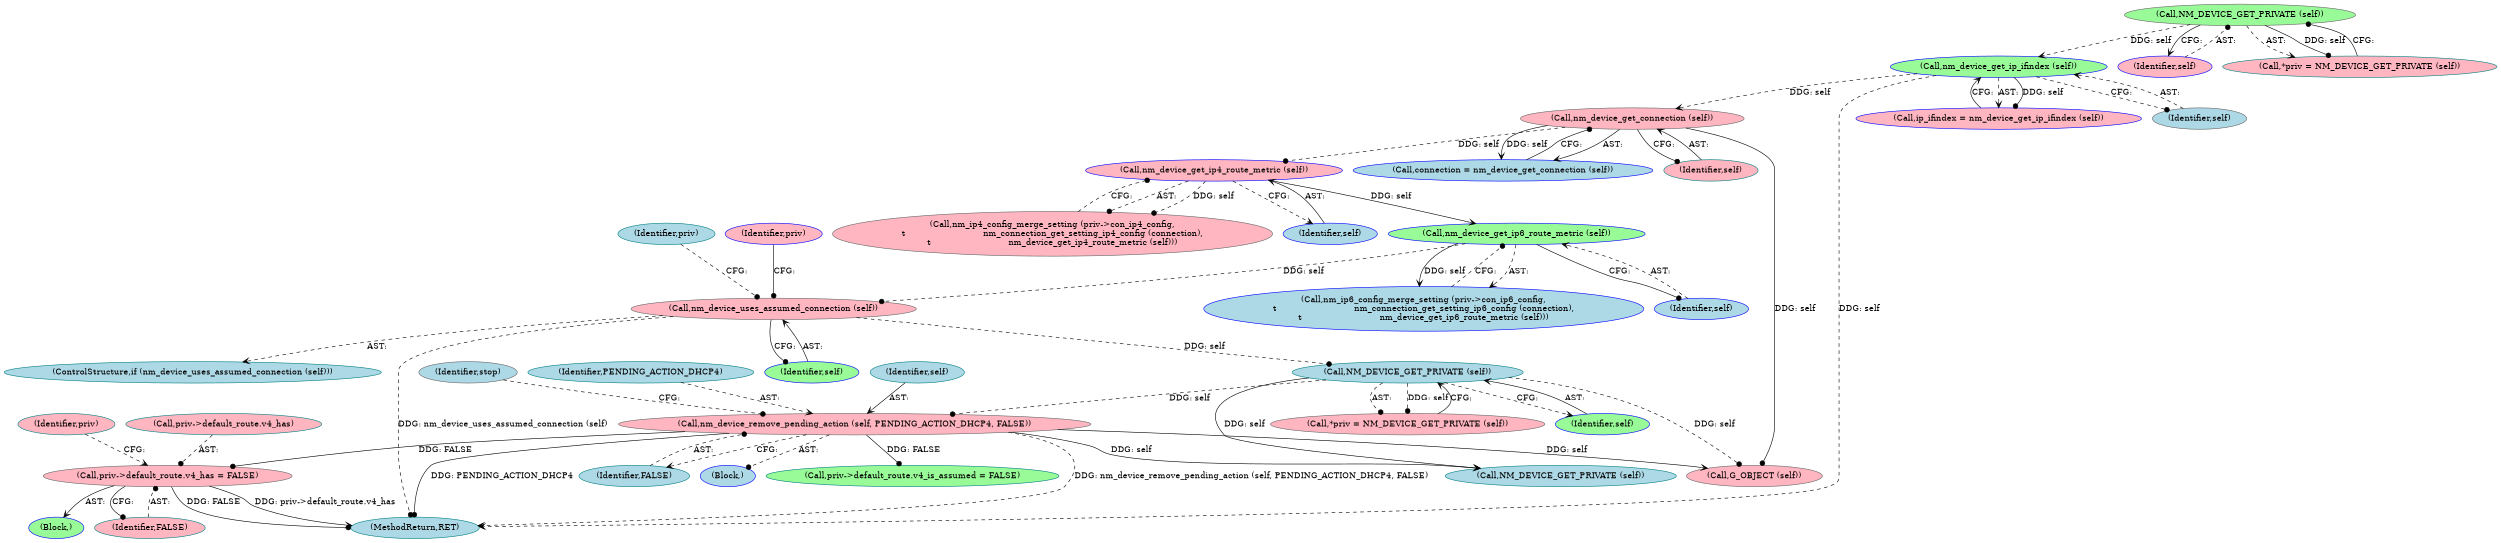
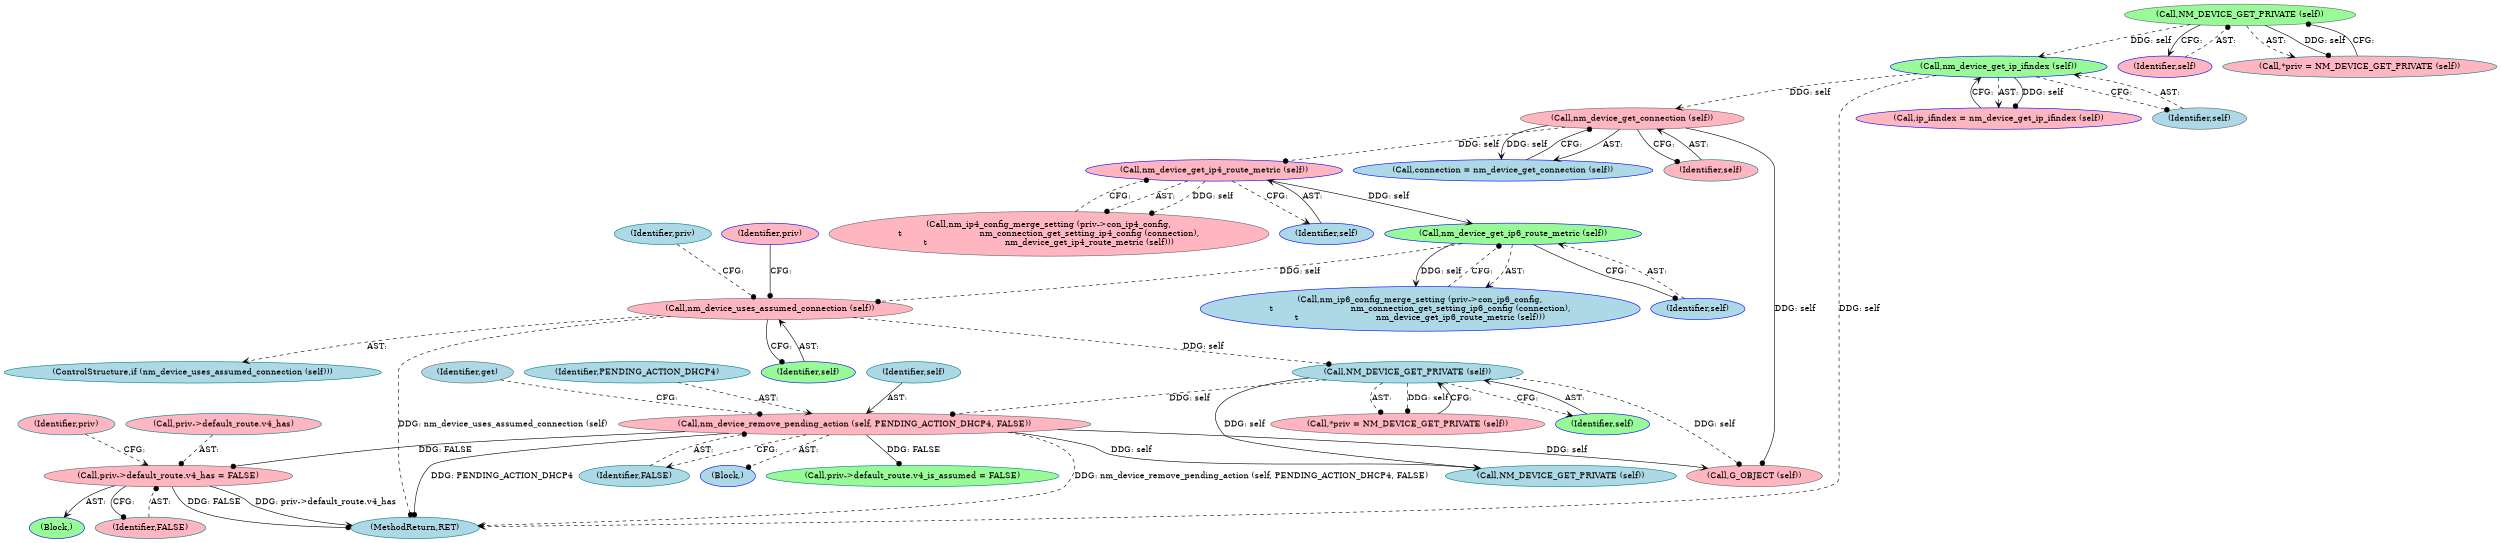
node "(Identifier,stop)": label "(Identifier,stop)" -> "(Identifier,get)"
